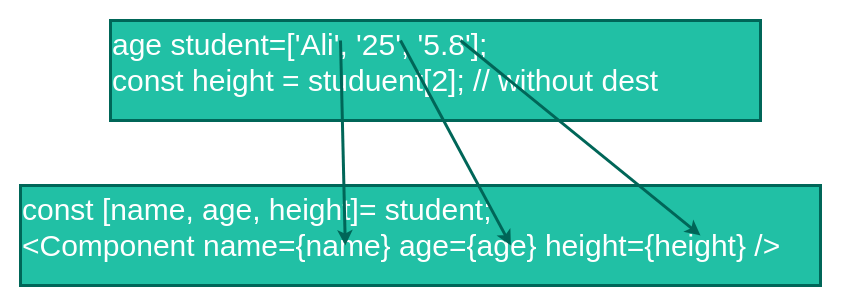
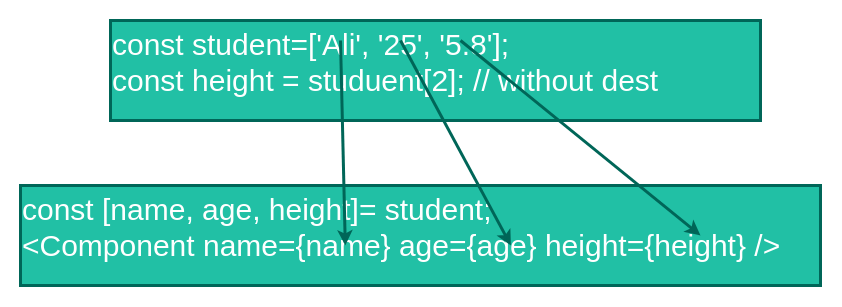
node "age student=['Ali', '25', '5.8']; const height = studuent[2]; // without dest": label "age student=['Ali', '25', '5.8']; const height = studuent[2]; // without dest" -> "const student=['Ali', '25', '5.8']; const height = studuent[2]; // without dest"
